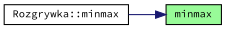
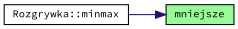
node "minmax": label "minmax" -> "mniejsze"
